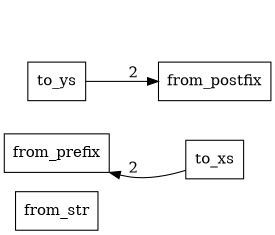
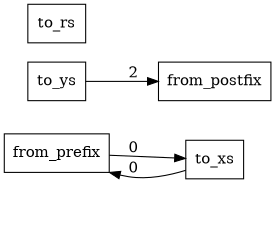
node "to_rs": added
edge "from_prefix" -> "to_xs": added, label "0"
edge "to_xs" -> "from_prefix": label "2" -> "0"
node "from_str": removed
